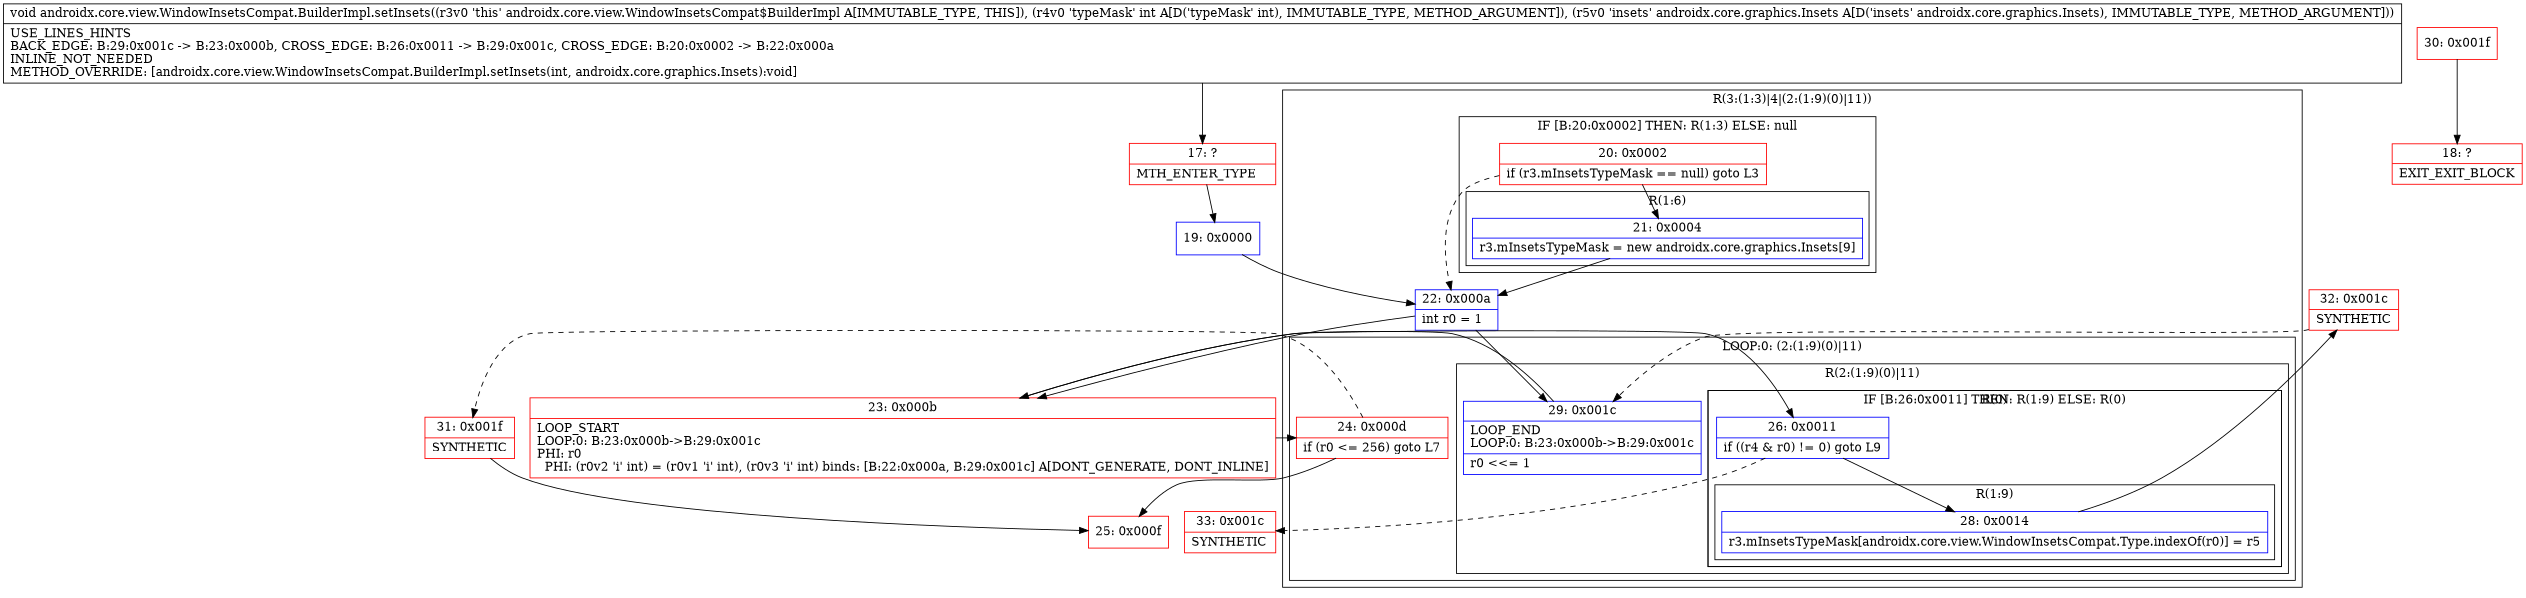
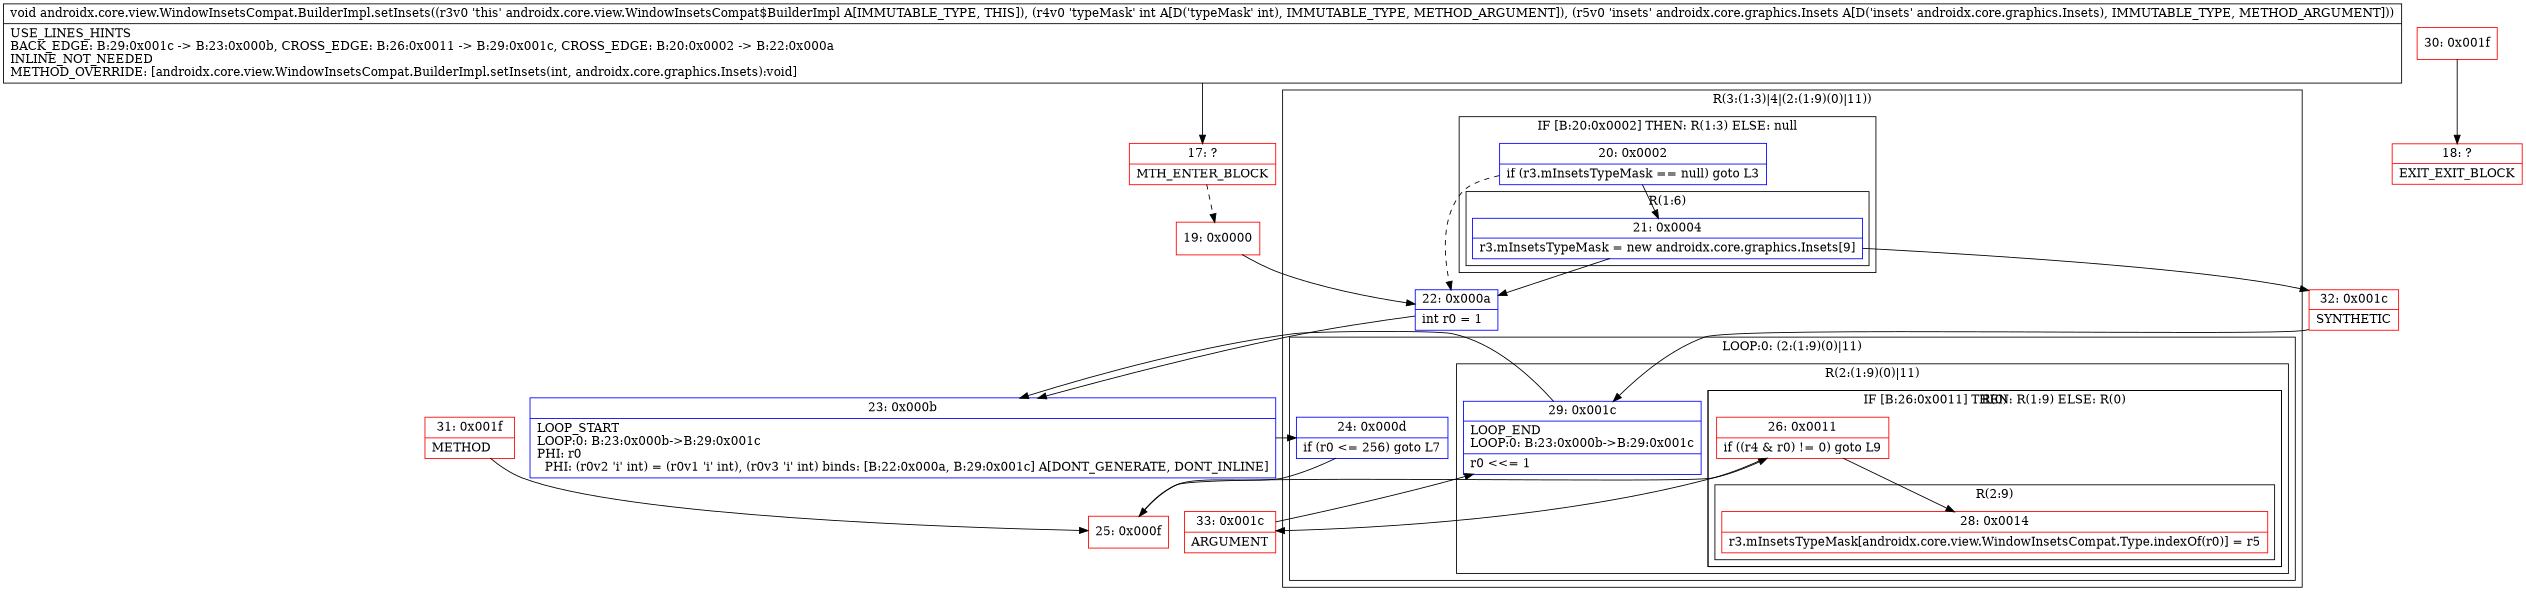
node "20: 0x0002": color red -> blue
node "17: ?": text "MTH_ENTER_TYPE" -> "MTH_ENTER_BLOCK"
edge "17: ?" -> "19: 0x0000": style solid -> dashed
node "19: 0x0000": color blue -> red
edge "24: 0x000d" -> "31: 0x001f": removed
edge "23: 0x000b" -> "26: 0x0011": now "25: 0x000f" -> "26: 0x0011"
edge "32: 0x001c" -> "29: 0x001c": style dashed -> solid
edge "22: 0x000a" -> "29: 0x001c": now "33: 0x001c" -> "29: 0x001c"
node "23: 0x000b": color red -> blue
node "24: 0x000d": color red -> blue
node "26: 0x0011": color blue -> red
edge "28: 0x0014" -> "32: 0x001c": now "21: 0x0004" -> "32: 0x001c"
node "31: 0x001f": text "SYNTHETIC" -> "METHOD"
cluster "R(1:9)": label "R(1:9)" -> "R(2:9)"
edge "26: 0x0011" -> "33: 0x001c": style dashed -> solid
node "28: 0x0014": color blue -> red
node "33: 0x001c": text "SYNTHETIC" -> "ARGUMENT"
